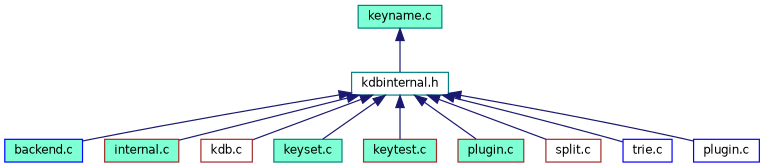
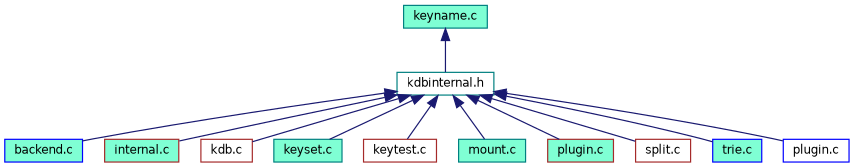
node "keytest.c": fillcolor aquamarine -> white
node "mount.c": added
node "trie.c": fillcolor white -> aquamarine
